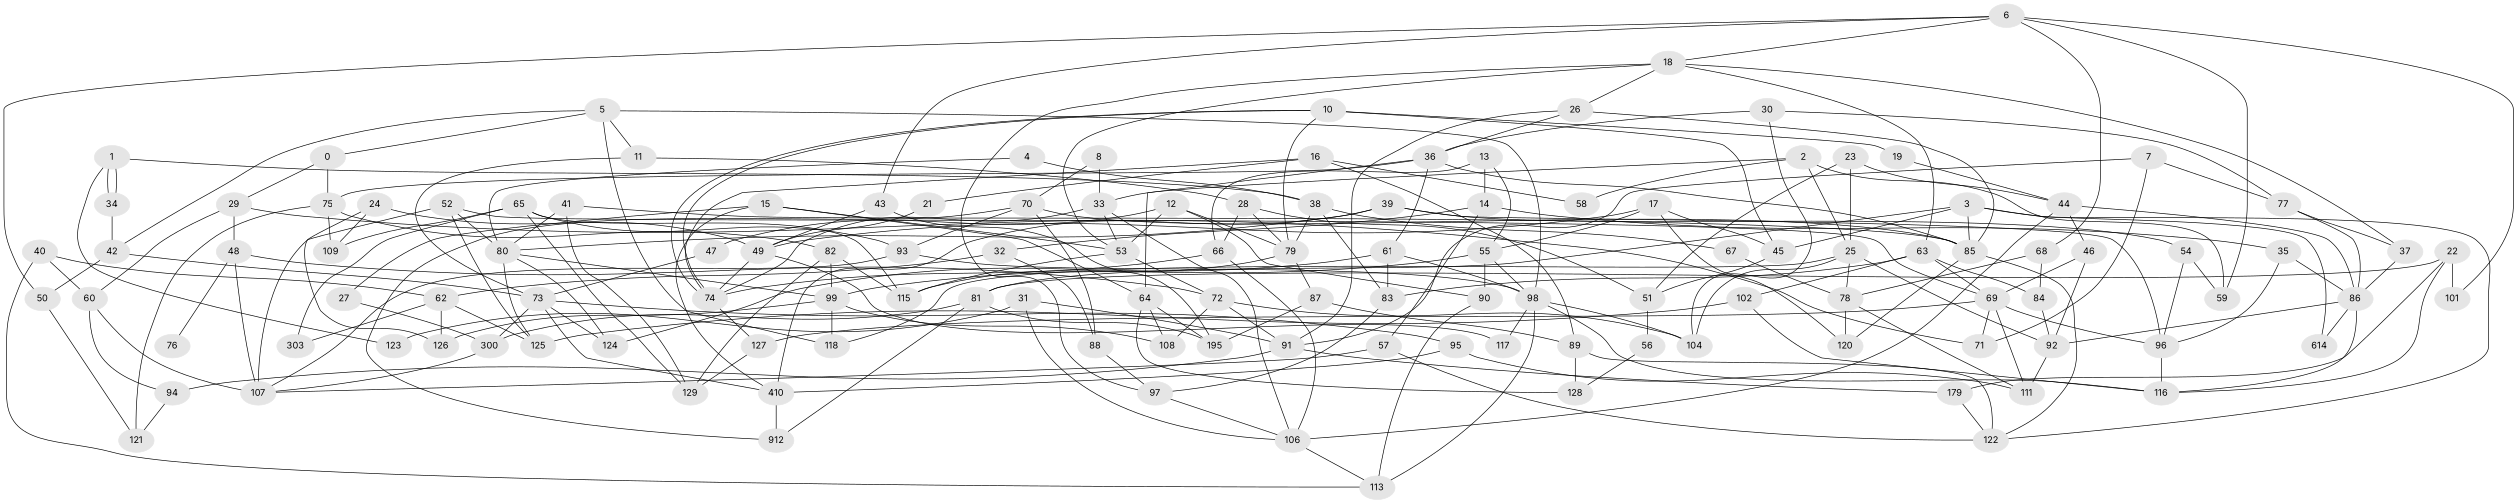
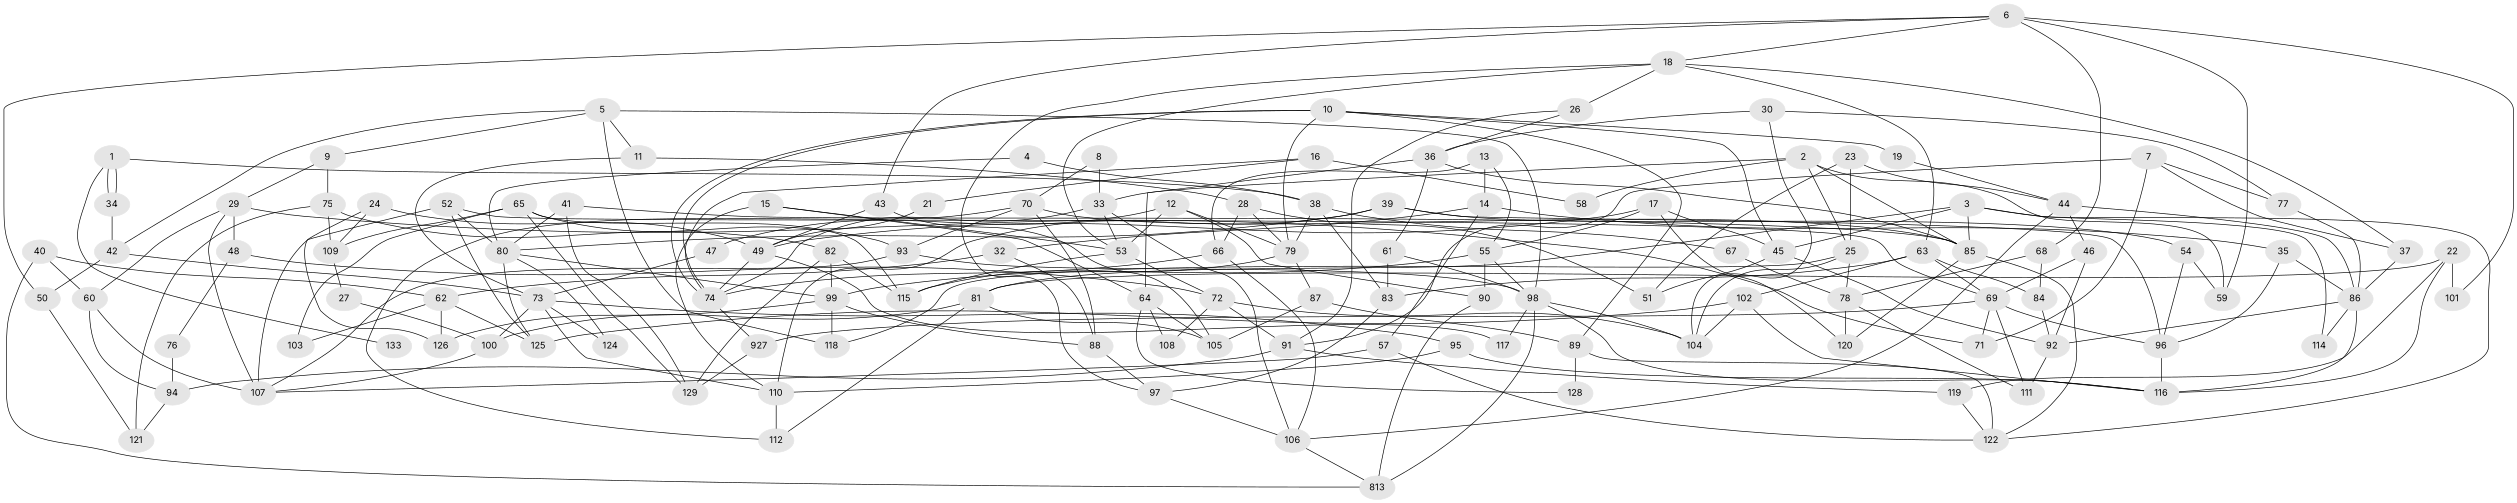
edge "26" -- "85": now "2" -- "85"
node "0": label "0" -> "9"
edge "36" -- "75": removed
edge "16" -- "89": now "10" -- "89"
edge "15" -- "27": now "109" -- "27"
edge "77" -- "37": now "7" -- "37"
edge "61" -- "124": removed
node "31": removed
edge "25" -- "92": now "45" -- "92"
edge "48" -- "107": now "29" -- "107"
edge "102" -- "104": added
edge "99" -- "108": now "99" -- "88"
node "303": label "303" -> "103"
node "123": label "123" -> "133"
node "300": label "300" -> "100"
node "127": label "127" -> "927"
node "195": label "195" -> "105"
node "56": removed
node "614": label "614" -> "114"
edge "76" -- "94": added
edge "95" -- "111": now "95" -- "116"
node "410": label "410" -> "110"
node "179": label "179" -> "119"
node "912": label "912" -> "112"
node "113": label "113" -> "813"
